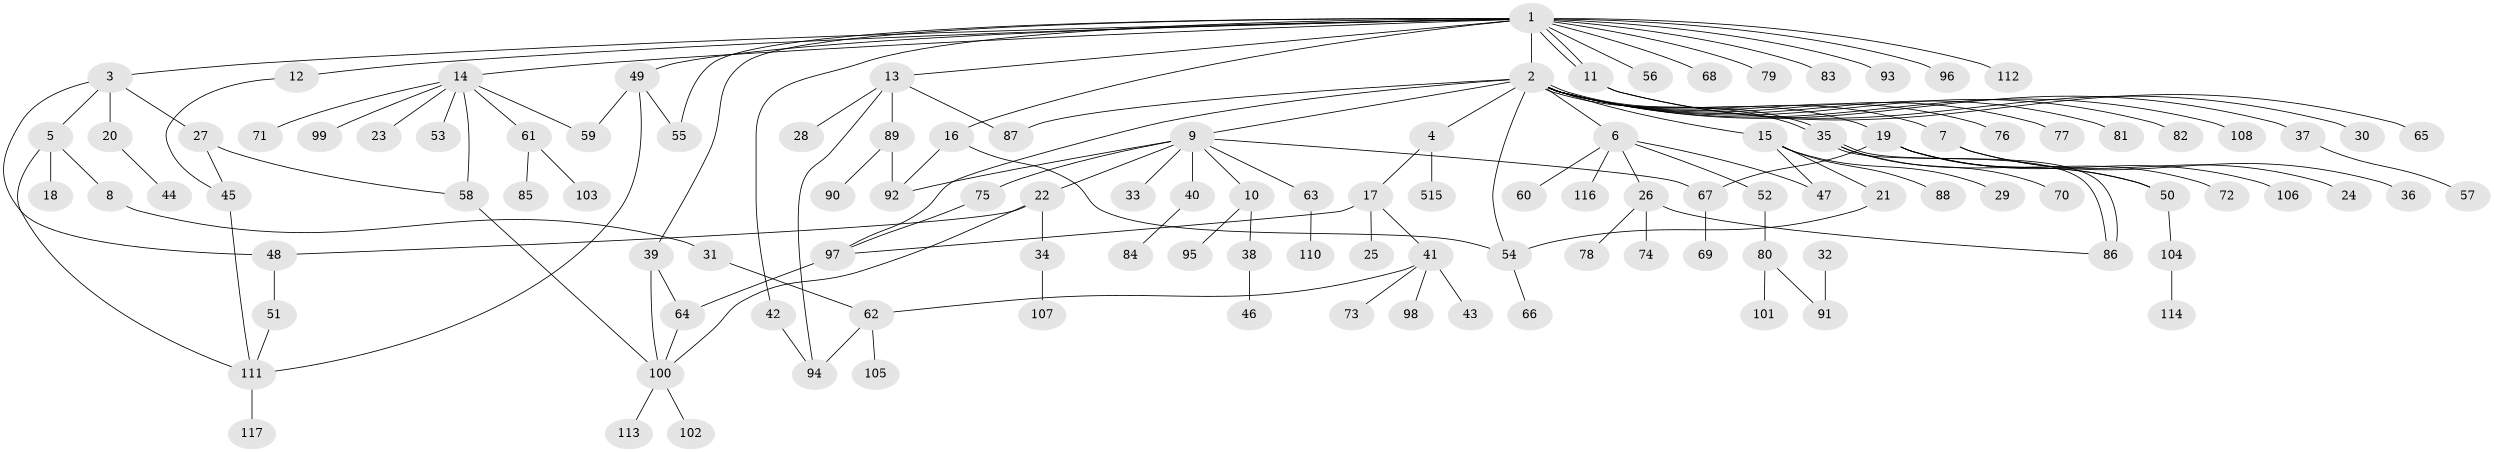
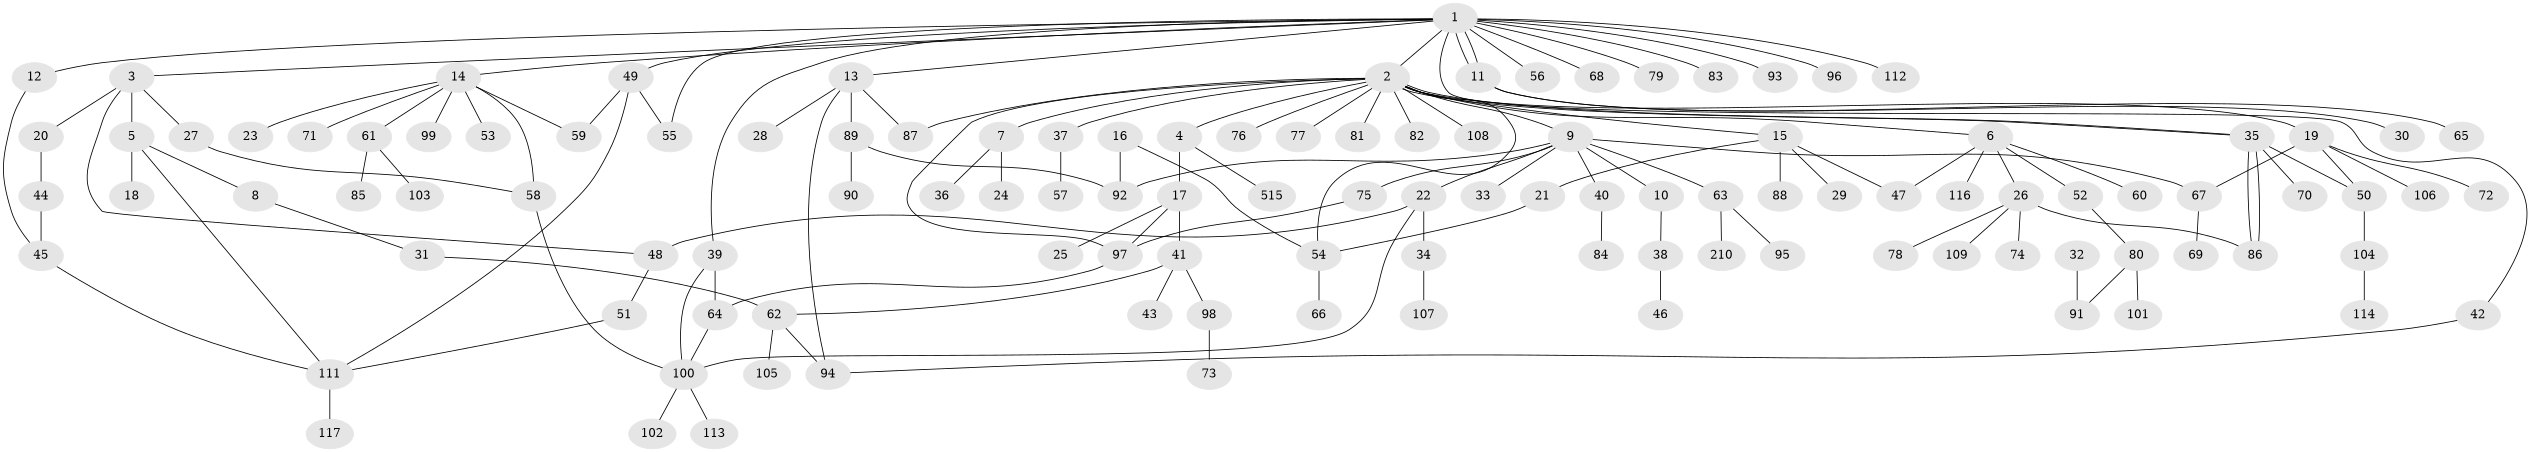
edge "1" -- "16": removed
edge "27" -- "45": now "44" -- "45"
edge "10" -- "95": now "63" -- "95"
node "110": label "110" -> "210"
node "109": added
edge "41" -- "73": now "98" -- "73"
